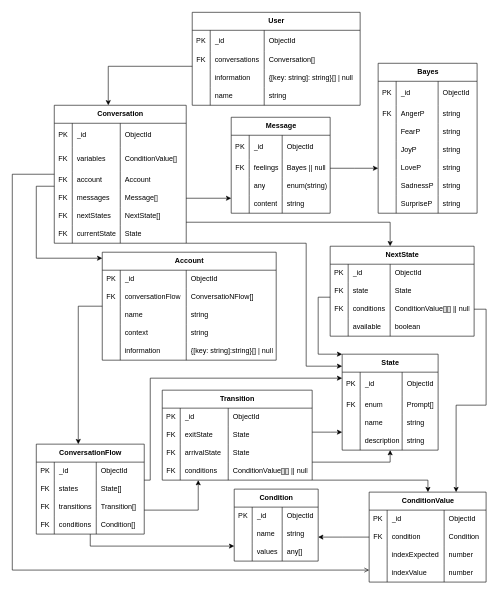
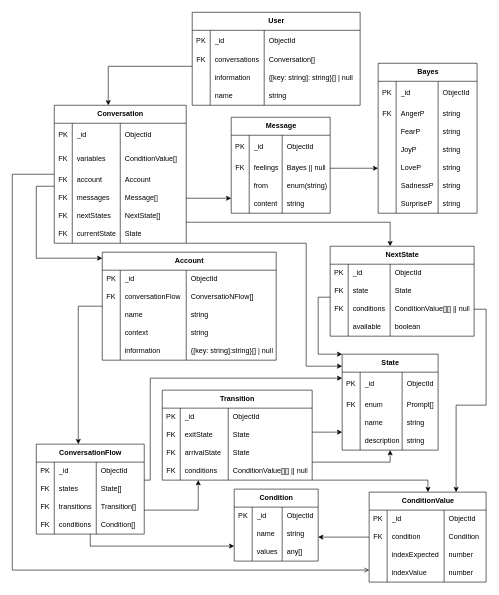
node "any": label "any" -> "from"
